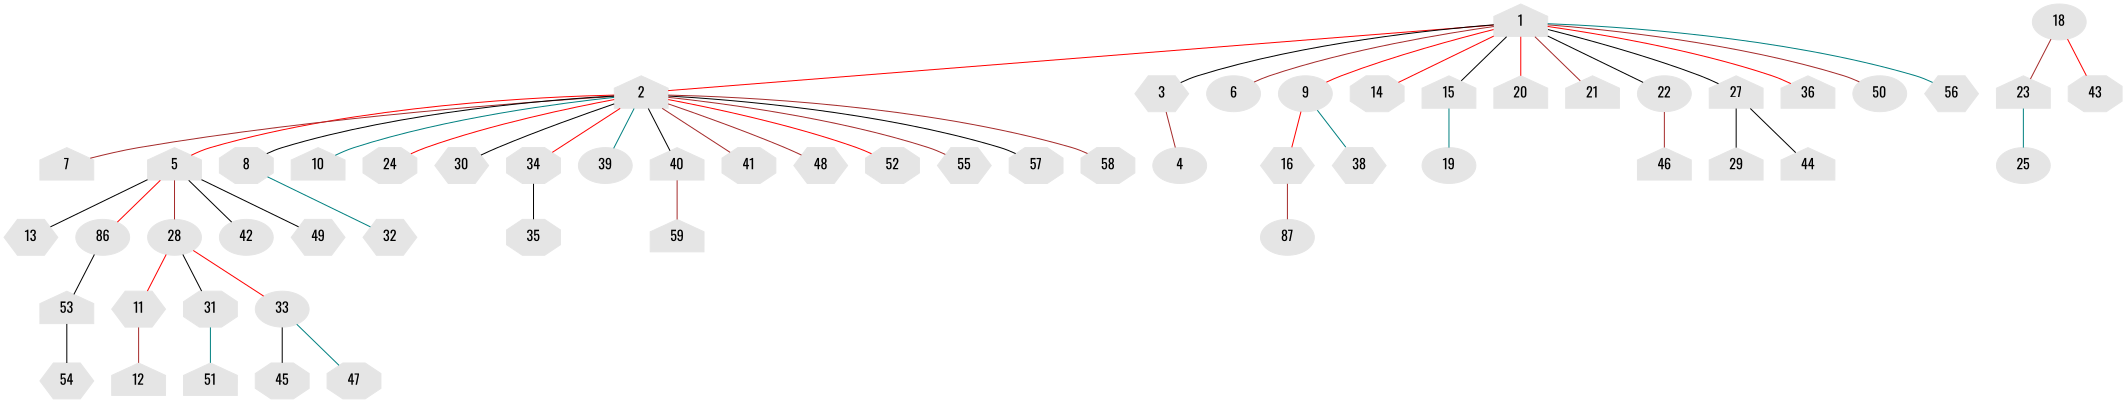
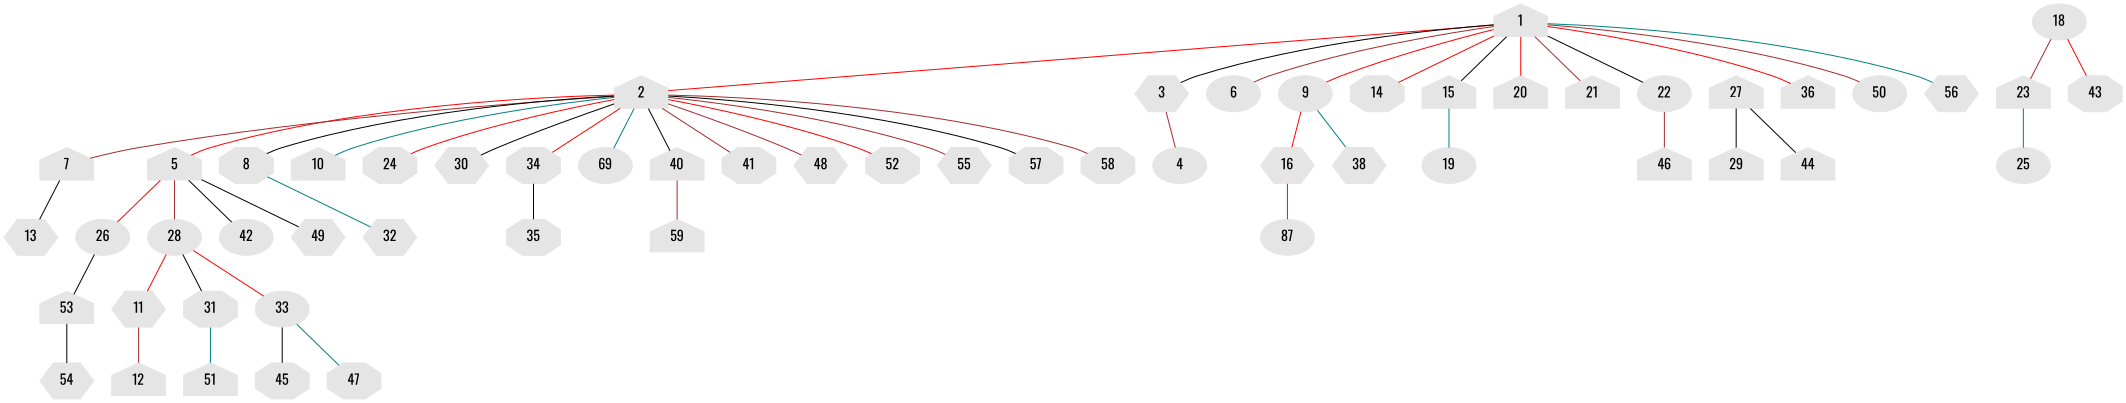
edge "1" -- "27": removed
node "39": label "39" -> "69"
edge "5" -- "13": now "7" -- "13"
node "86": label "86" -> "26"
